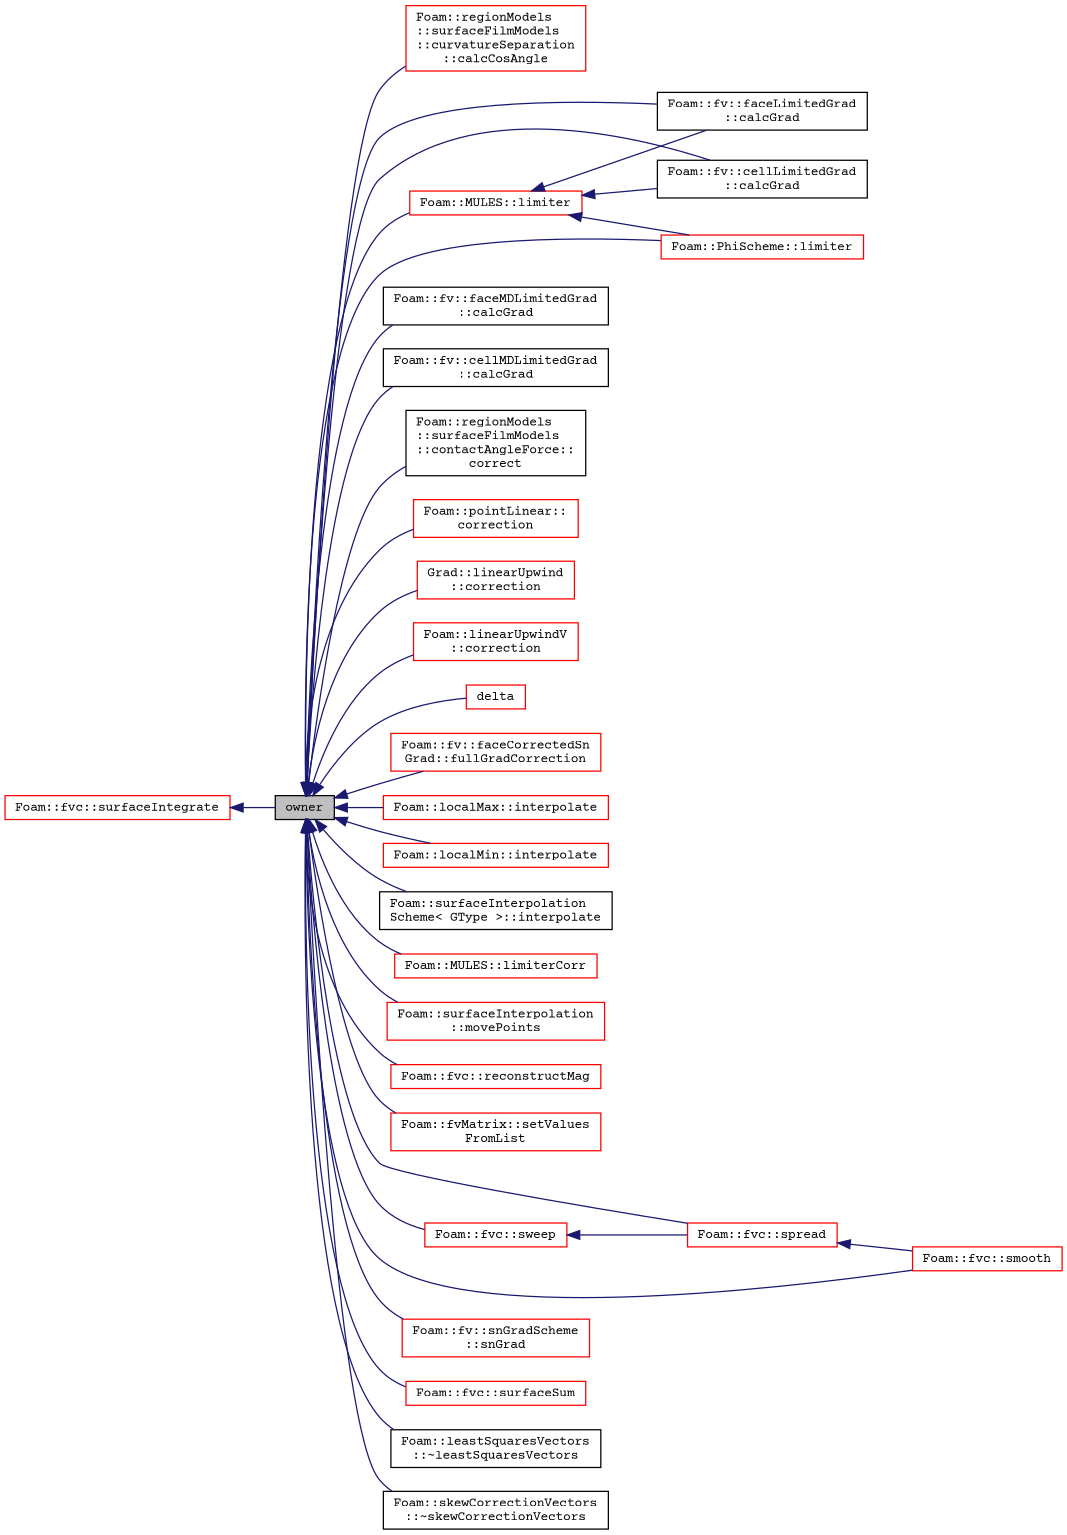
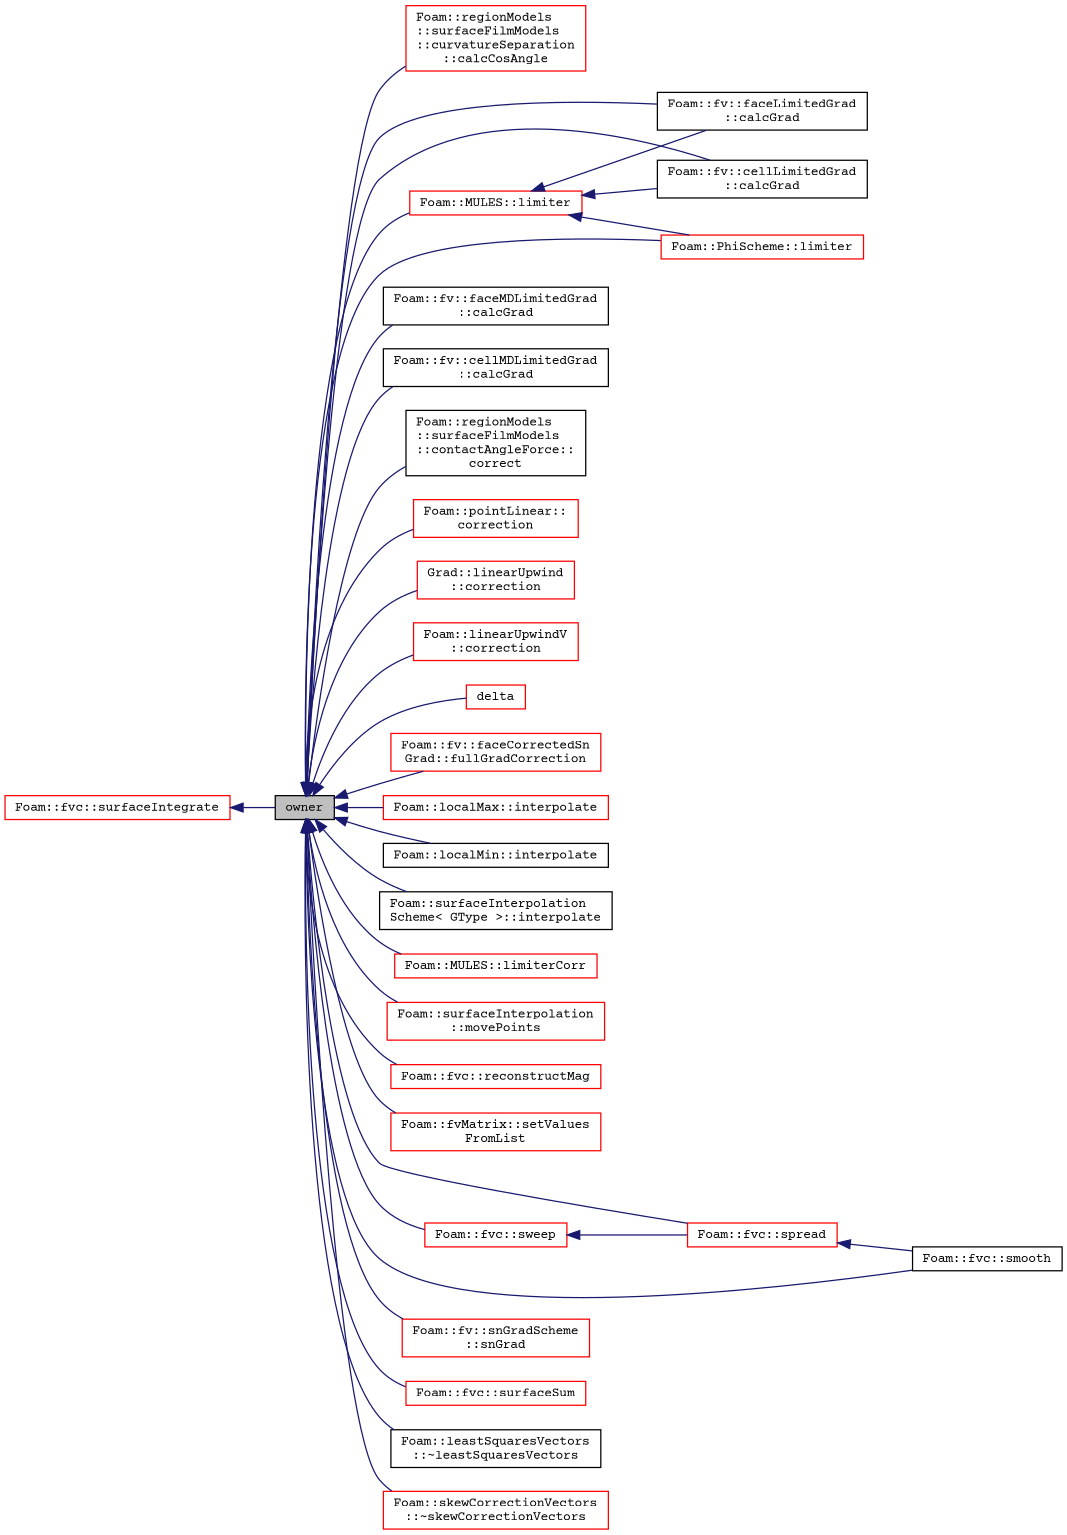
node "Foam::localMin::interpolate": color red -> black
node "Foam::fvc::smooth": color red -> black
node "Foam::skewCorrectionVectors ::~skewCorrectionVectors": color black -> red
